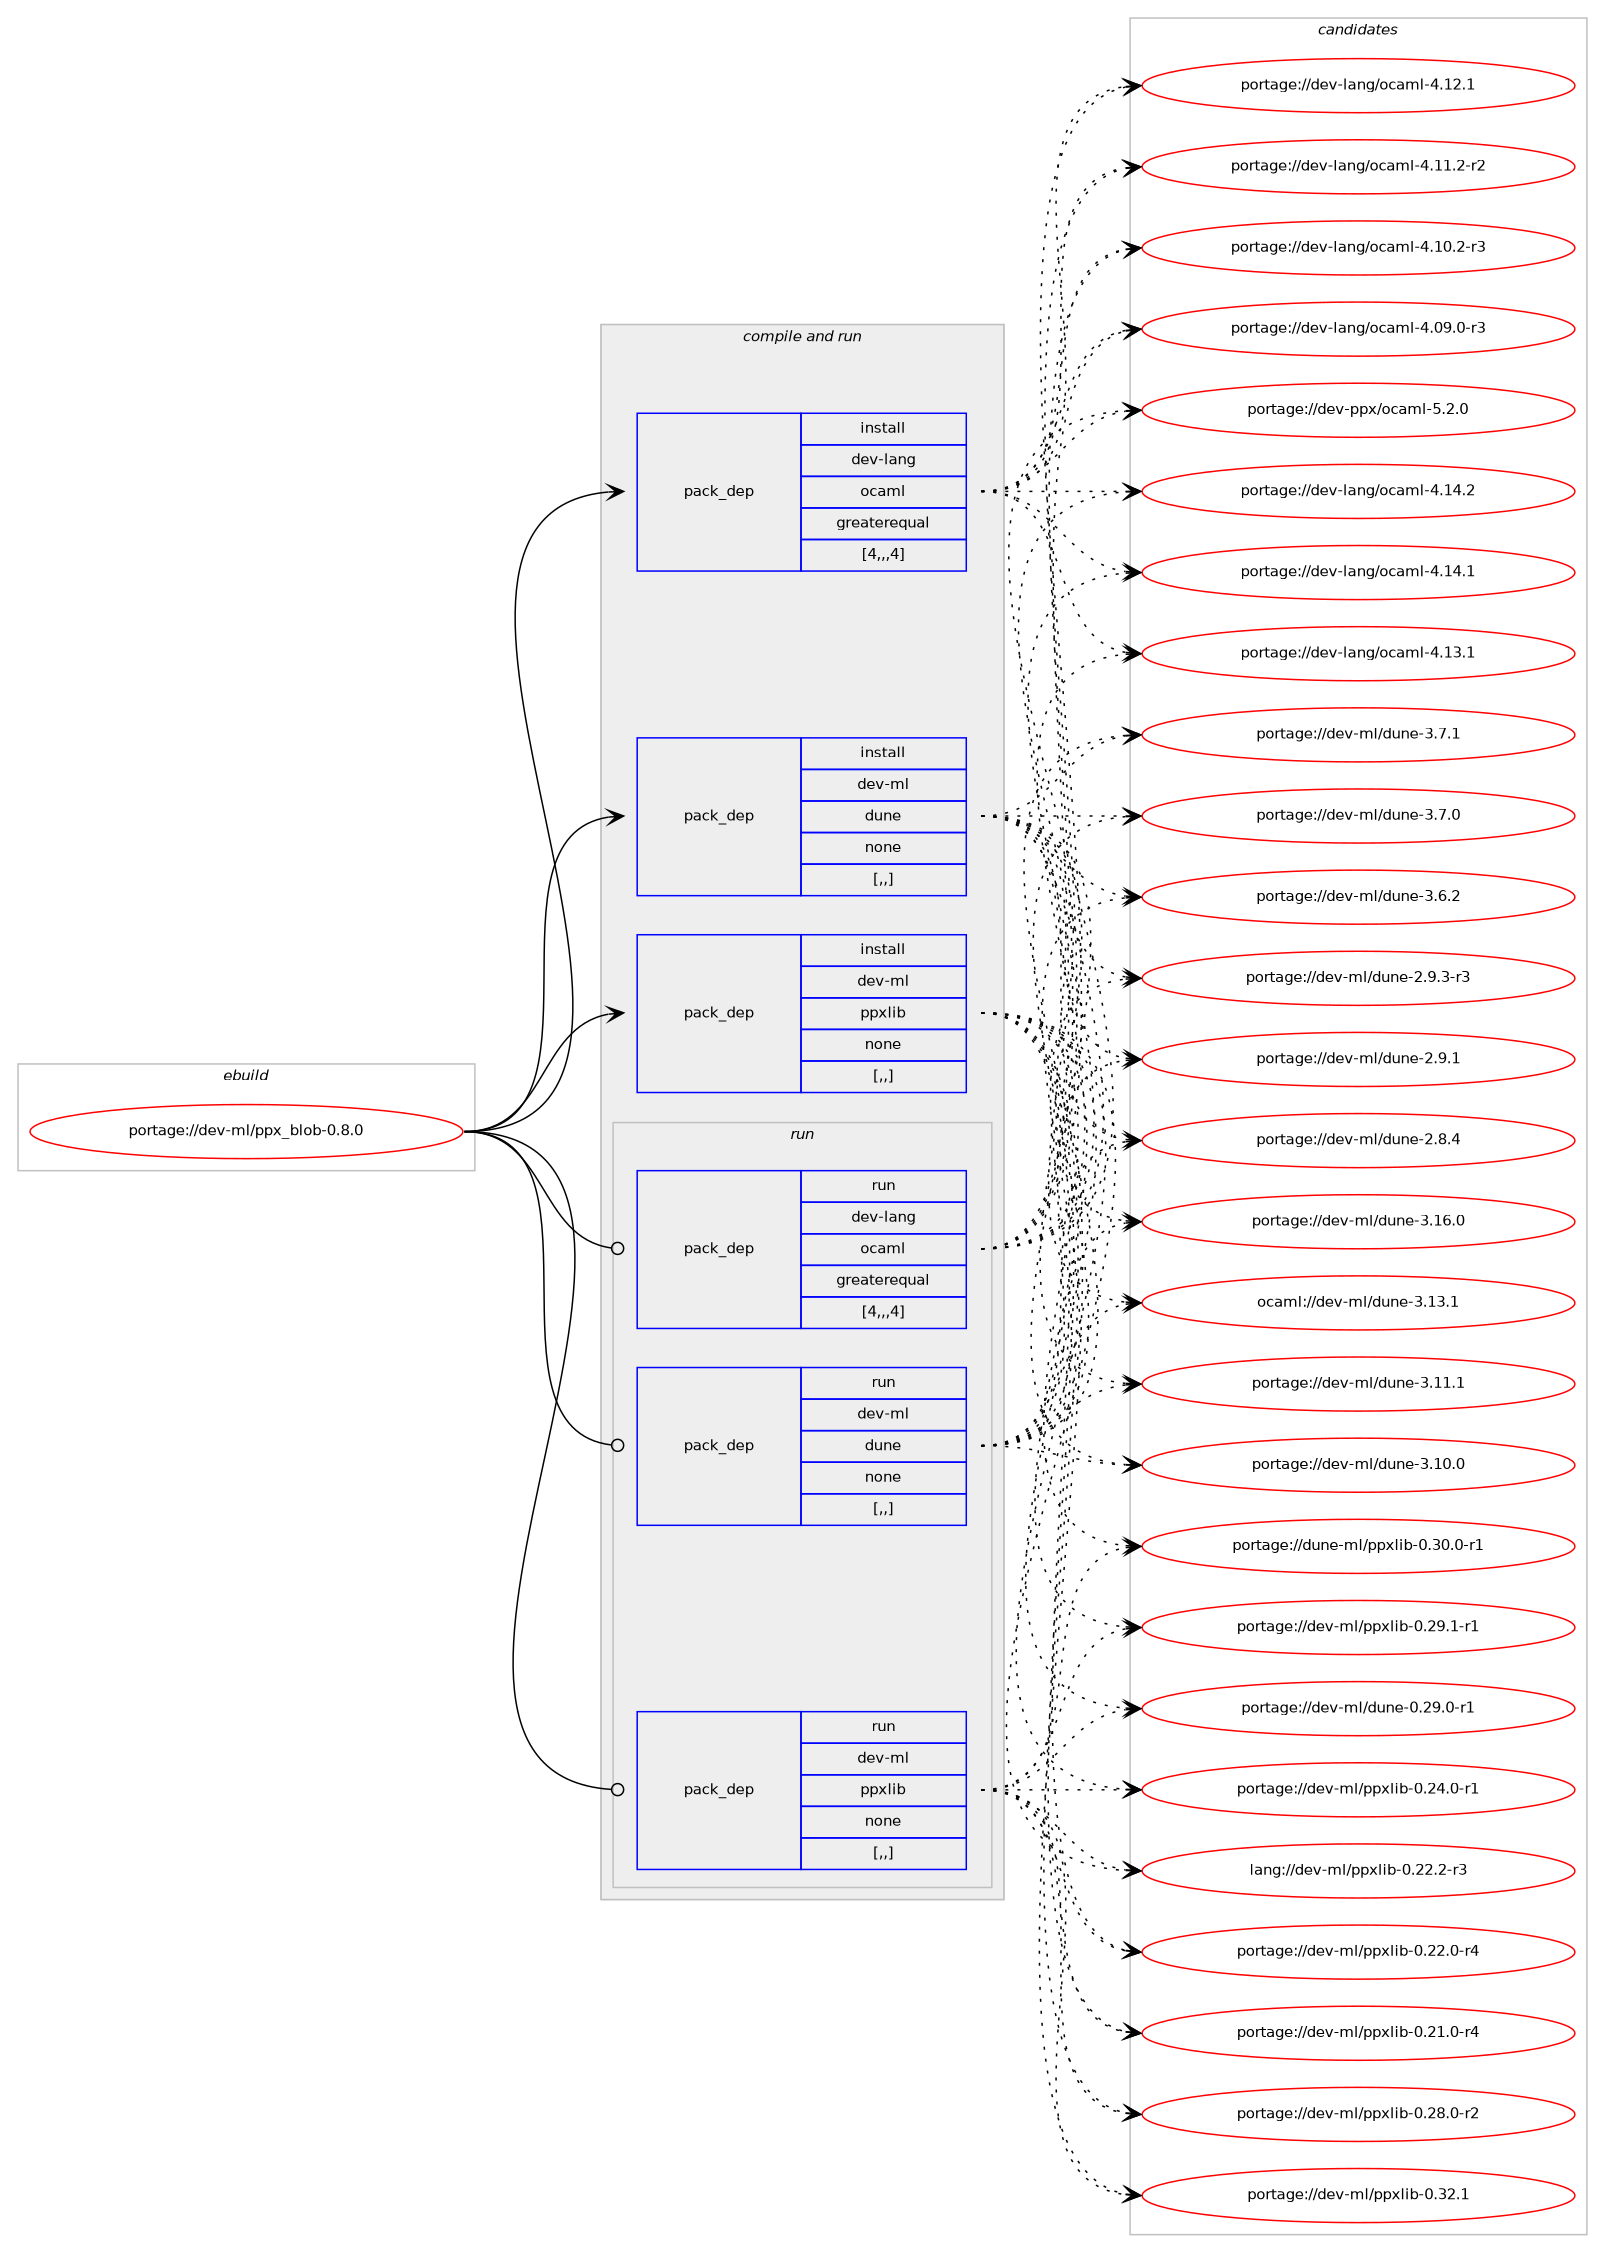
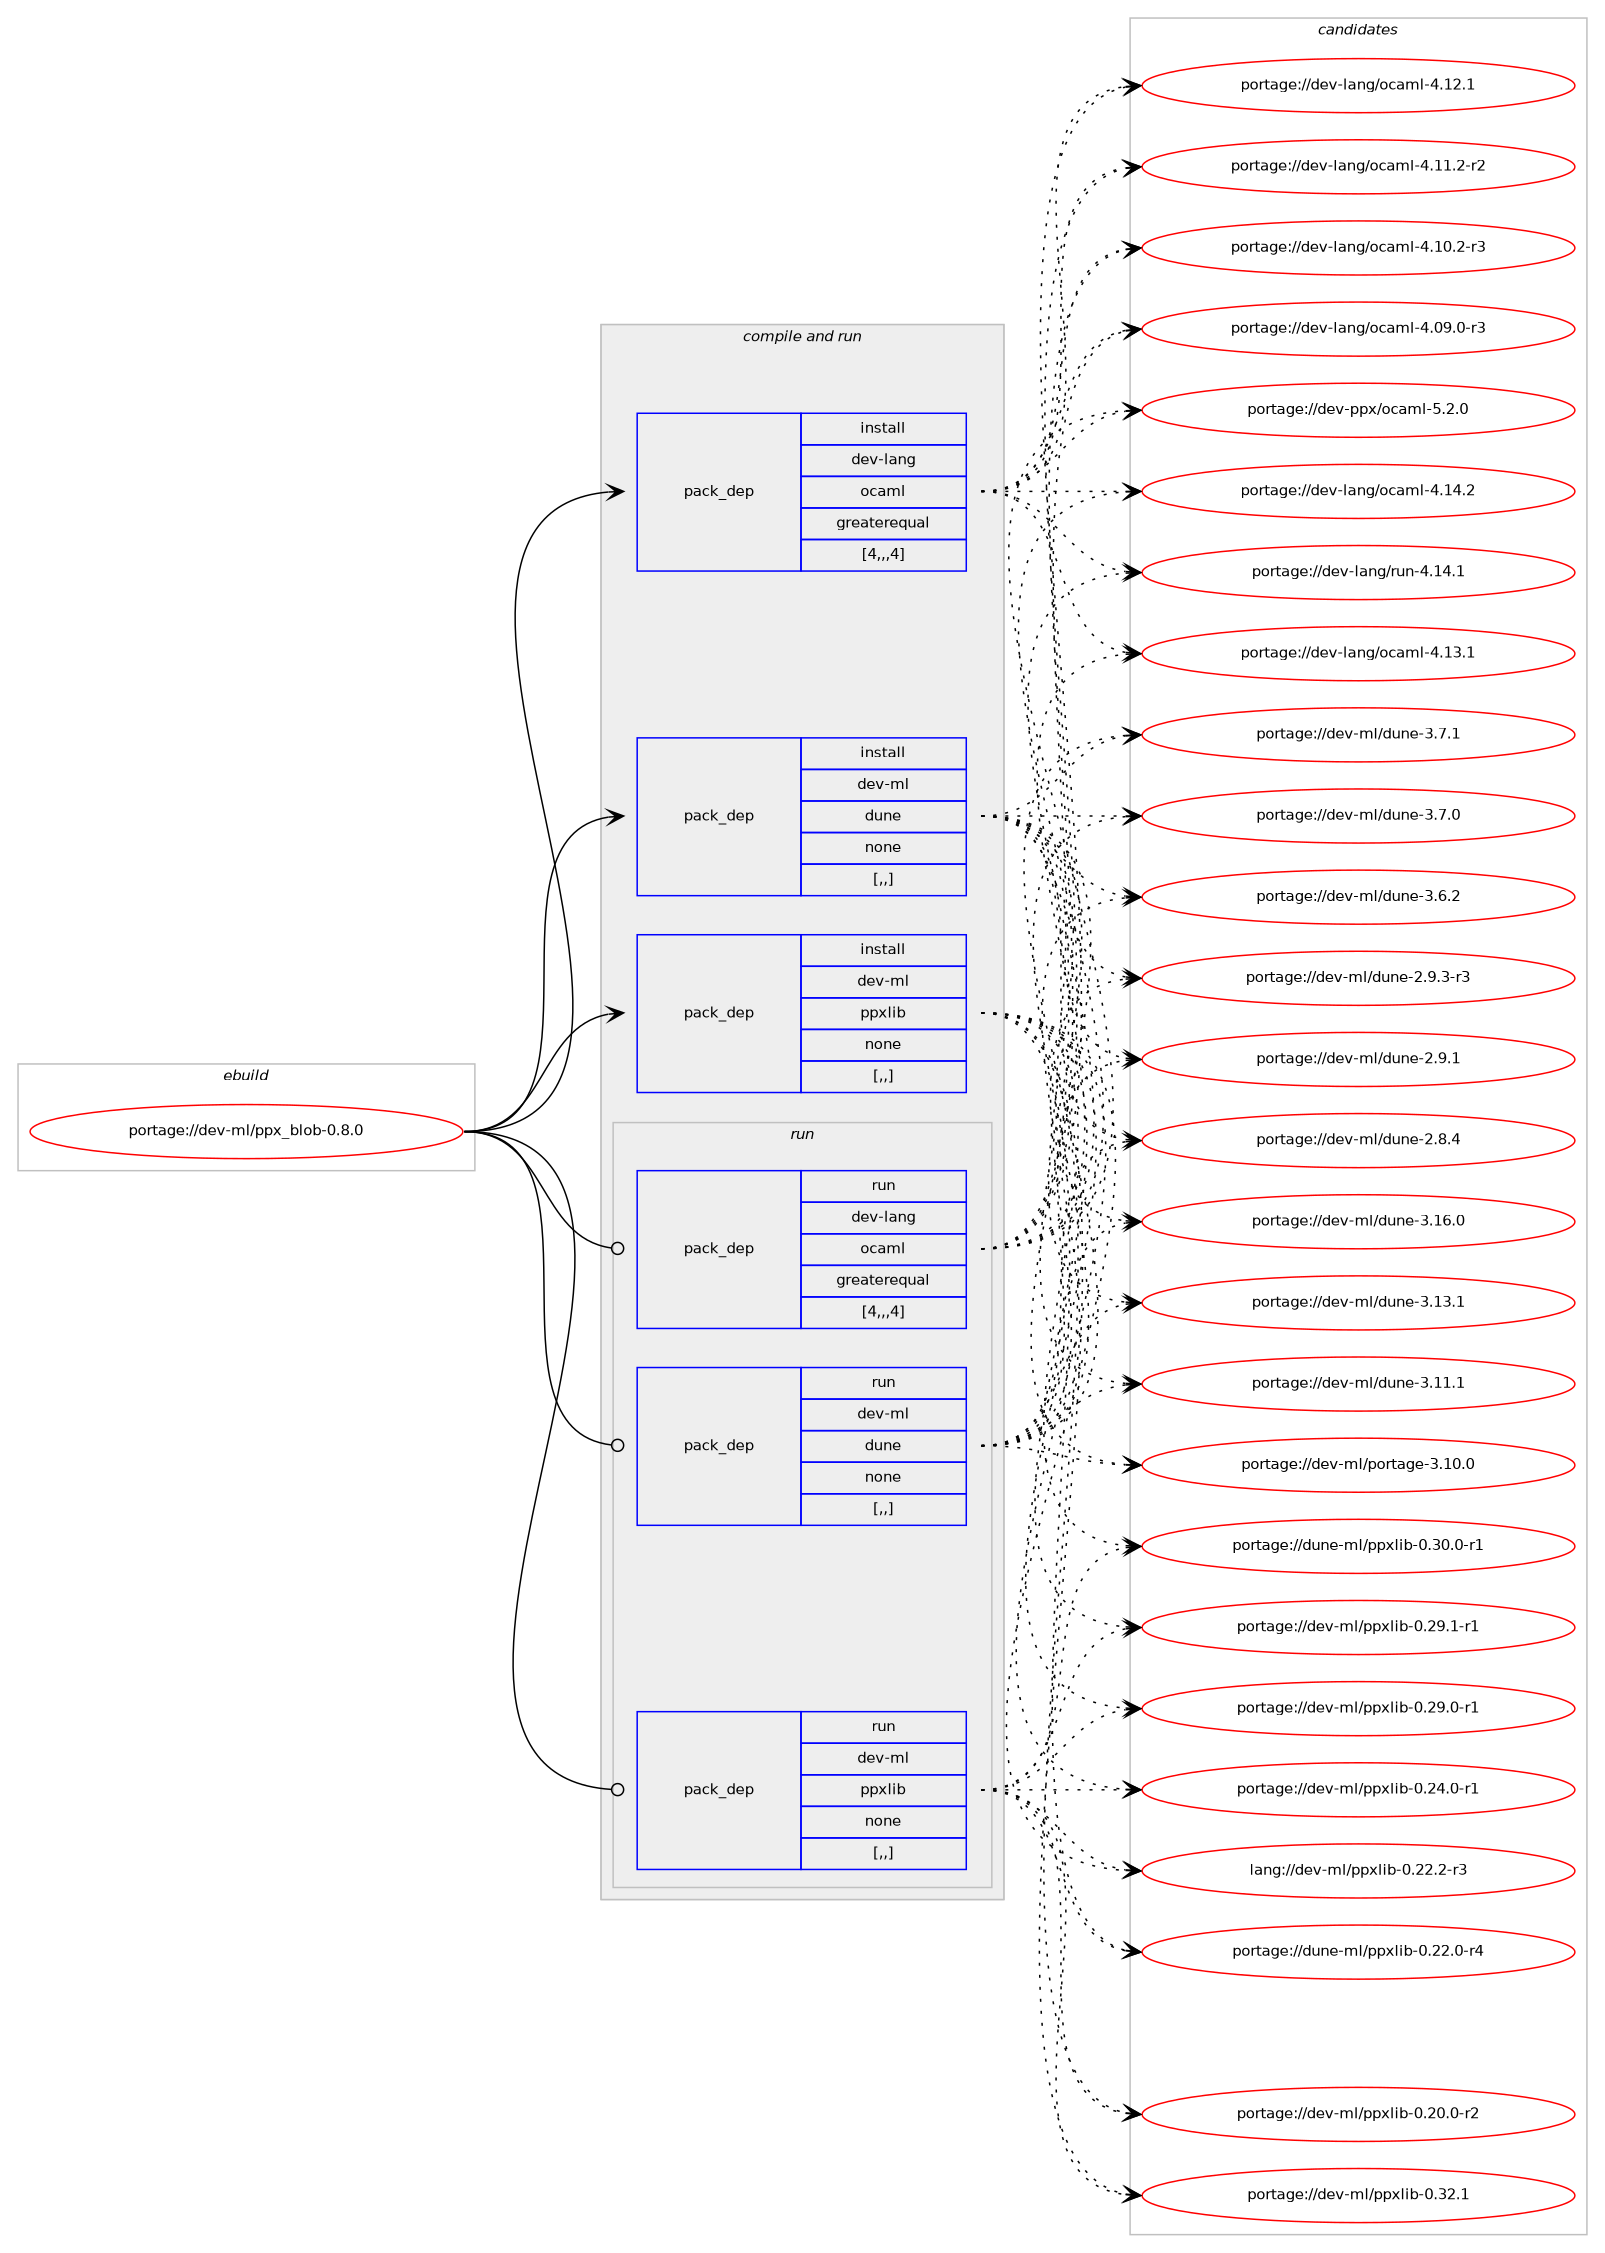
node "portage://dev-lang/ocaml-4.14.1": label "portage://dev-lang/ocaml-4.14.1" -> "portage://dev-lang/run-4.14.1"
node "ocaml://dev-ml/dune-3.13.1": label "ocaml://dev-ml/dune-3.13.1" -> "portage://dev-ml/dune-3.13.1"
node "portage://dev-ml/dune-3.10.0": label "portage://dev-ml/dune-3.10.0" -> "portage://dev-ml/portage-3.10.0"
node "portage://dev-ml/dune-0.29.0-r1": label "portage://dev-ml/dune-0.29.0-r1" -> "portage://dev-ml/ppxlib-0.29.0-r1"
node "portage://dev-ml/ppxlib-0.22.0-r4": label "portage://dev-ml/ppxlib-0.22.0-r4" -> "portage://dune-ml/ppxlib-0.22.0-r4"
node "portage://dev-ml/ppxlib-0.21.0-r4": removed
node "portage://dev-ml/ppxlib-0.28.0-r2": label "portage://dev-ml/ppxlib-0.28.0-r2" -> "portage://dev-ml/ppxlib-0.20.0-r2"
